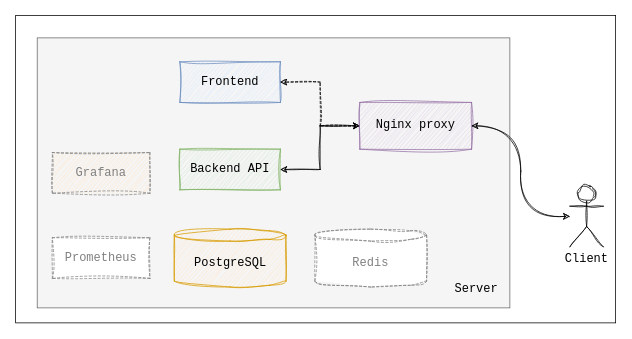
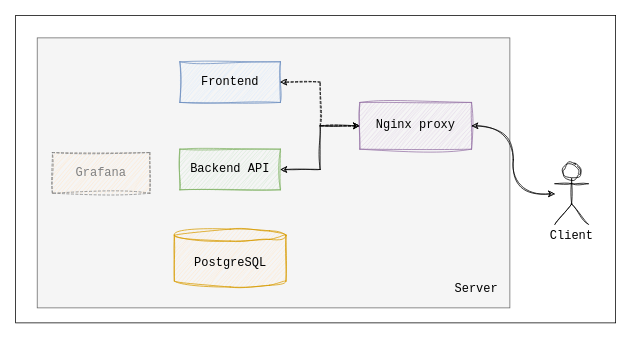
node "Client": moved (586, 216) -> (571, 194)
node "Prometheus": removed
node "Redis": removed
